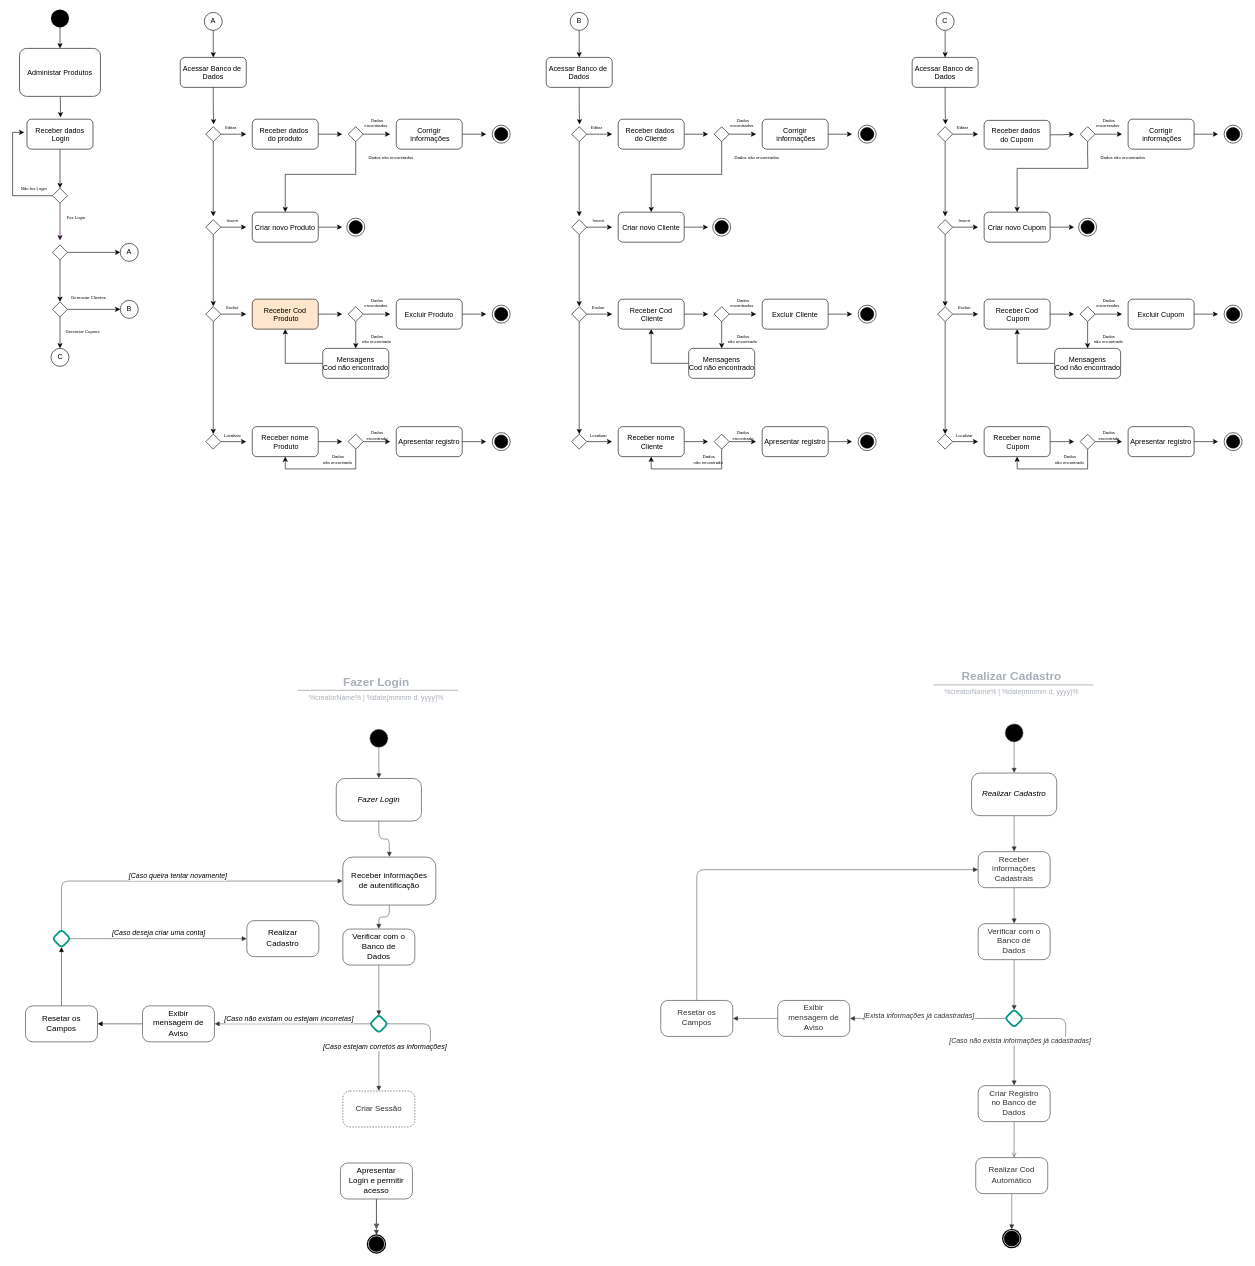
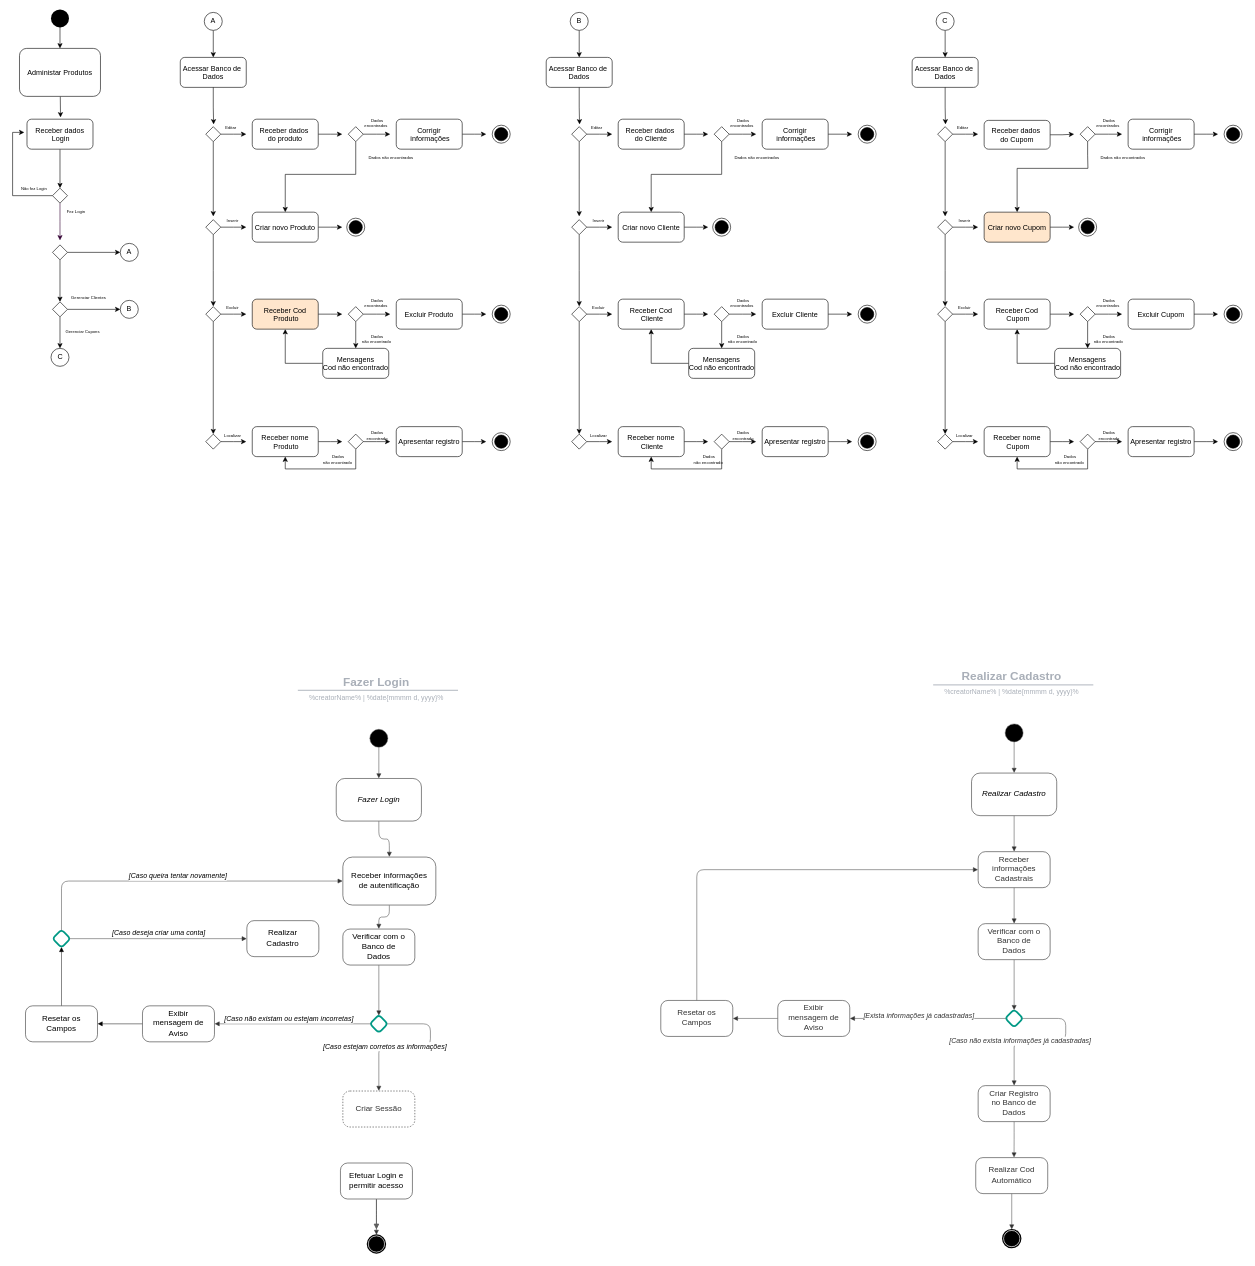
node "Fez Login": moved (77, 218) -> (77, 212)
node "Criar novo Cupom": fillcolor #ffffff -> #ffe6cc
edge "Criar Registro no Banco de Dados" -> "Realizar Cod Automático": arrowhead open -> block
node "Apresentar Login e permitir acesso": label "Apresentar Login e permitir acesso" -> "Efetuar Login e permitir acesso"
